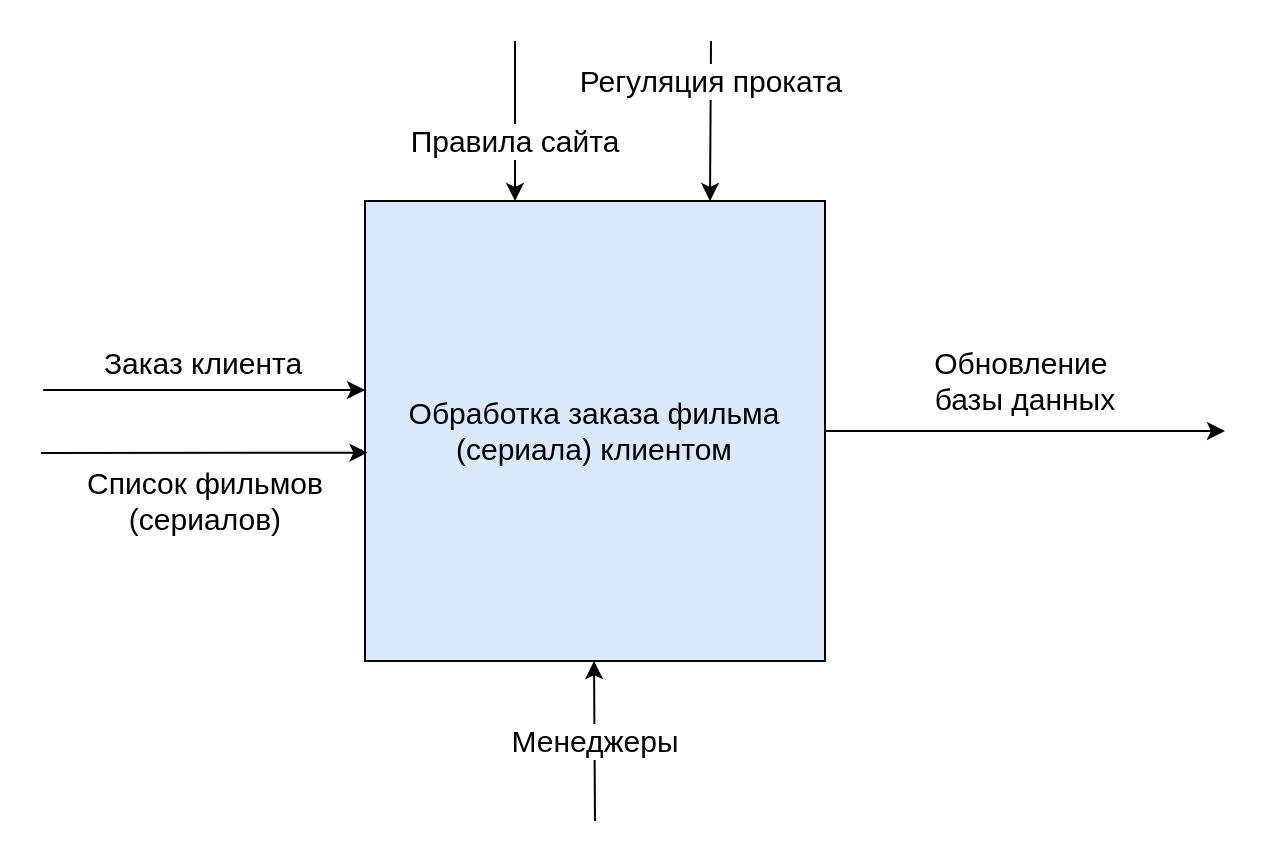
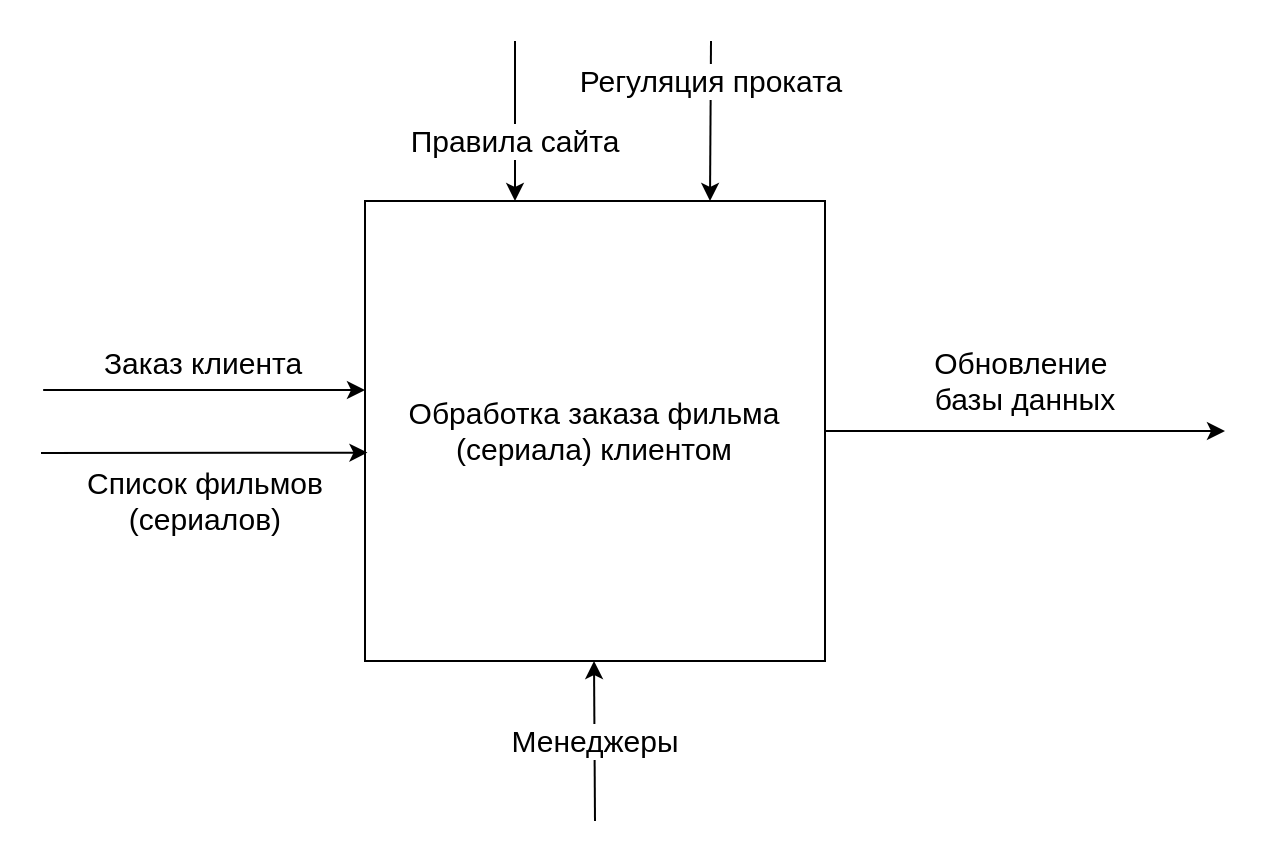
node "Обработка заказа фильма (сериала) клиентом": fillcolor #dae8fc -> #ffffff
